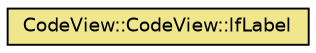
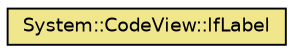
node "CodeView::CodeView::lfLabel": label "CodeView::CodeView::lfLabel" -> "System::CodeView::lfLabel"
